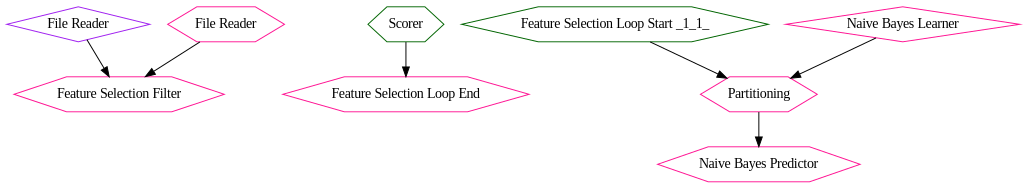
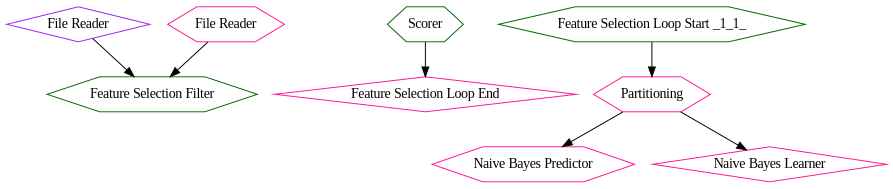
edge "Naive Bayes Learner" -> "Partitioning": reversed
node "Feature Selection Filter": color deeppink -> darkgreen
node "Feature Selection Loop End": shape hexagon -> diamond
